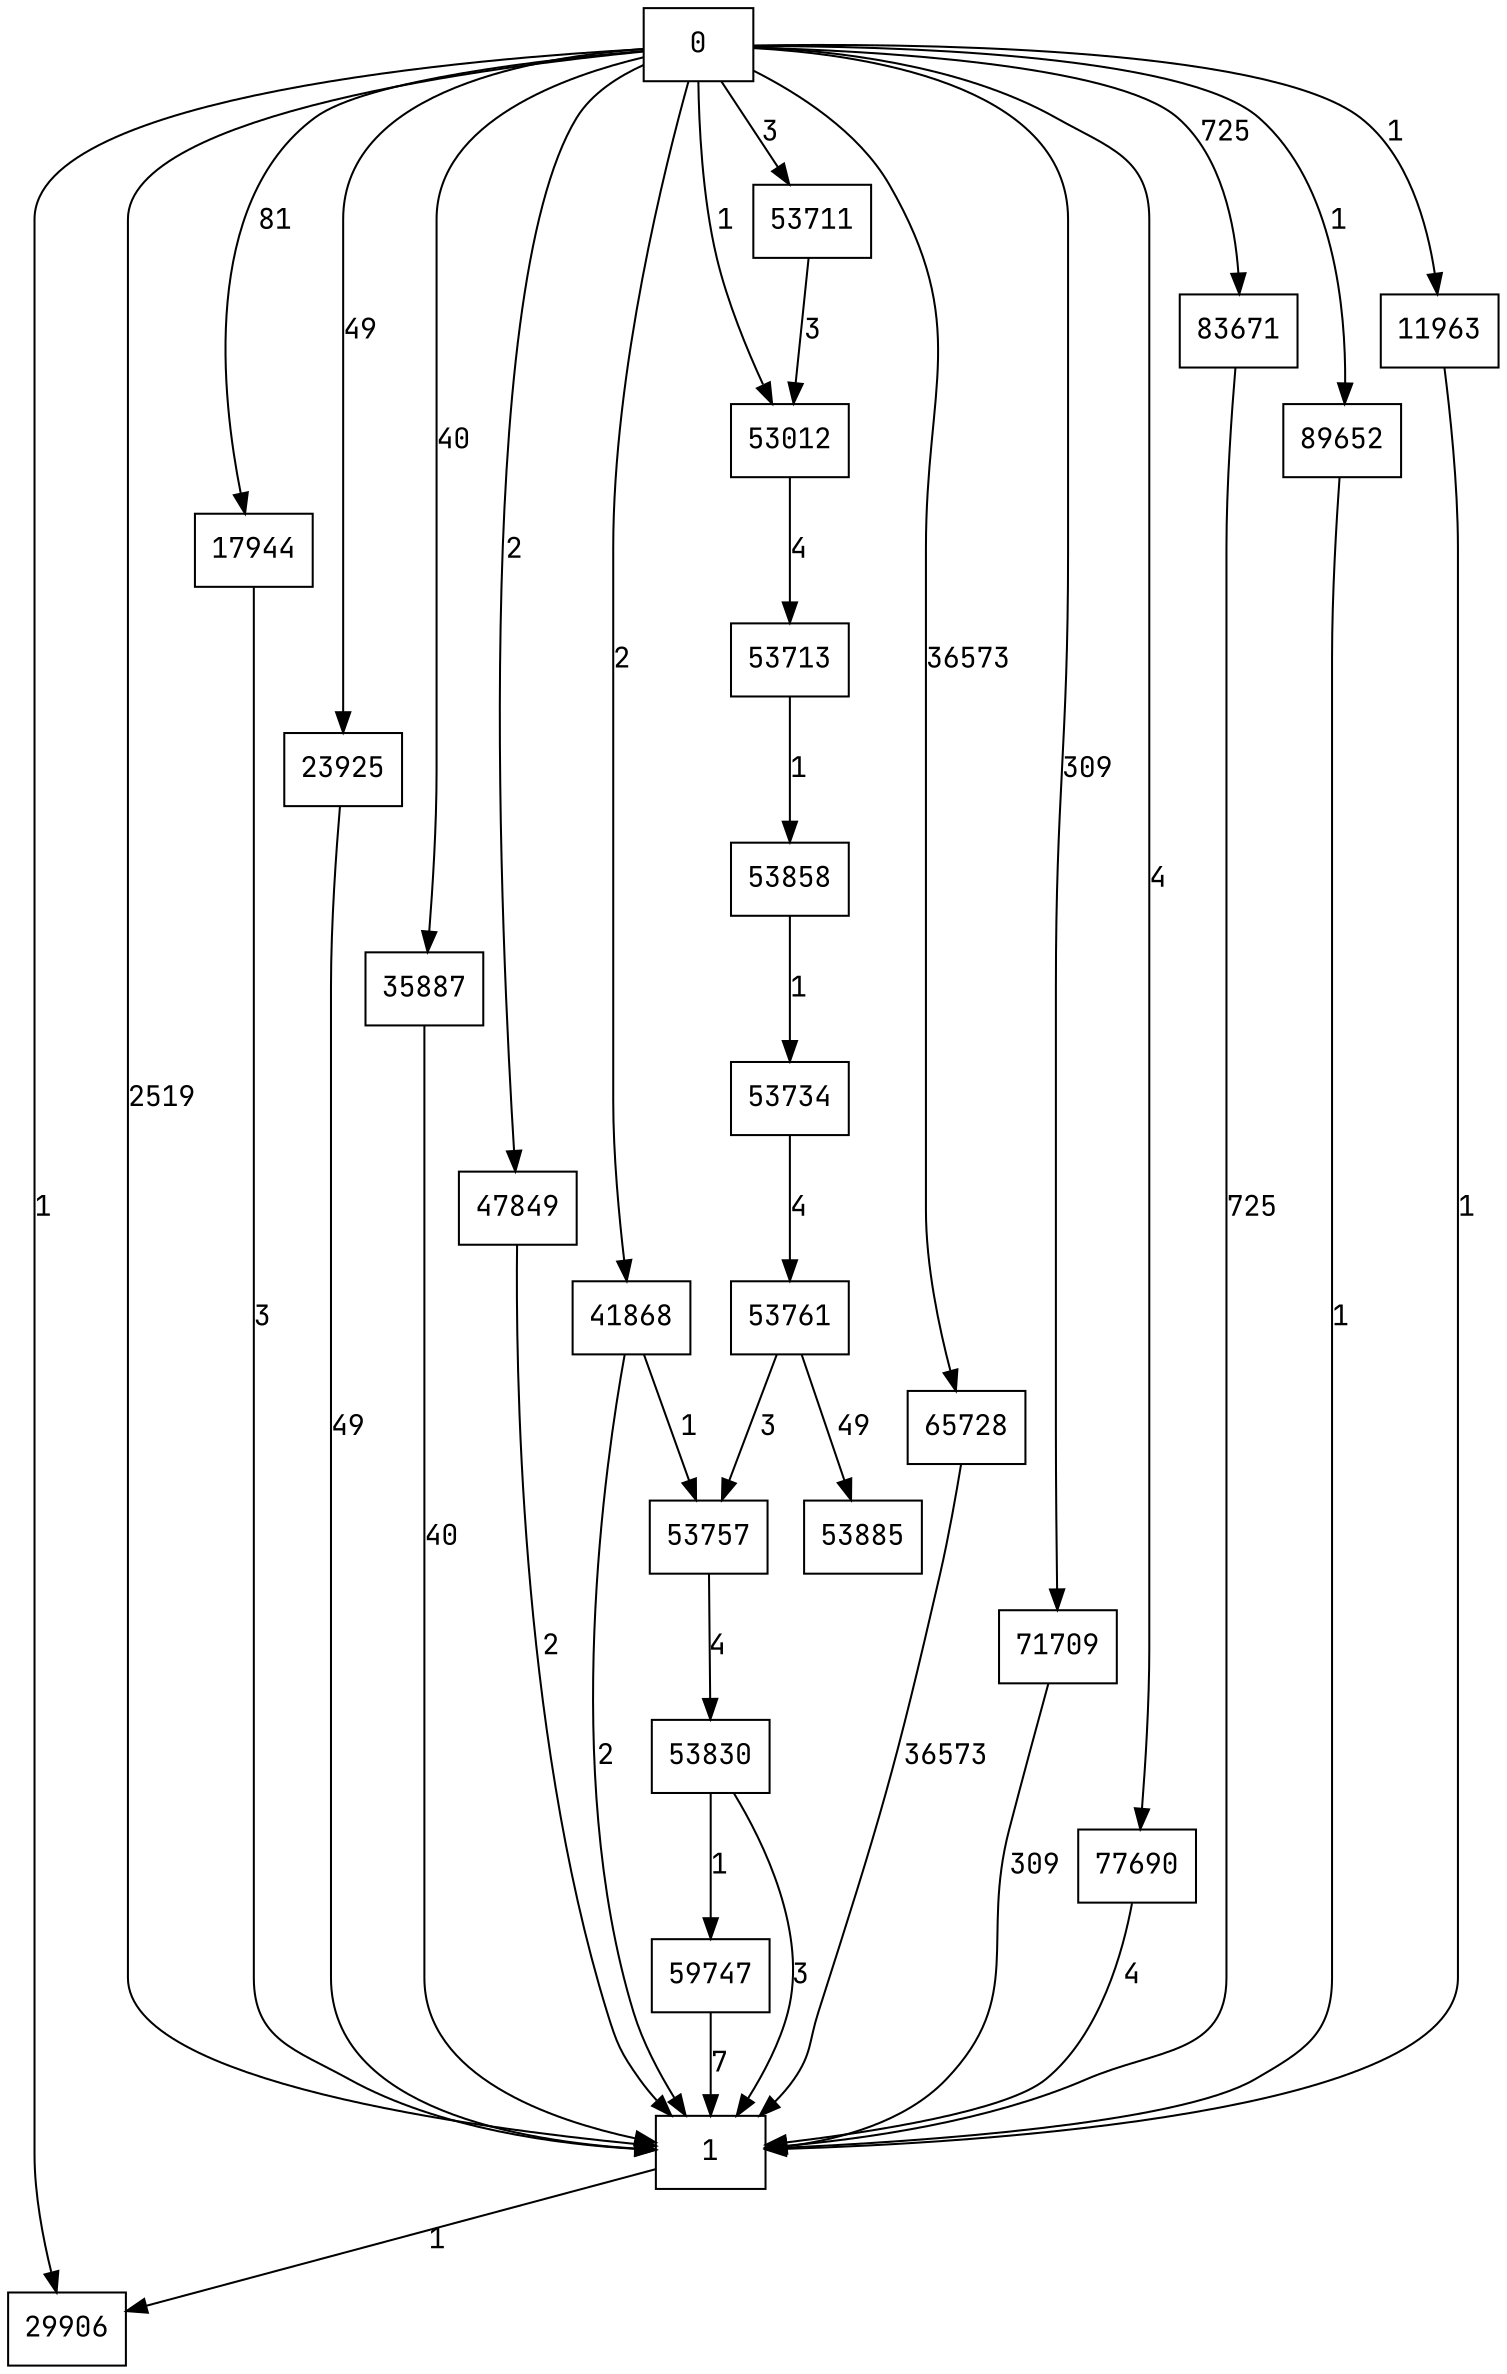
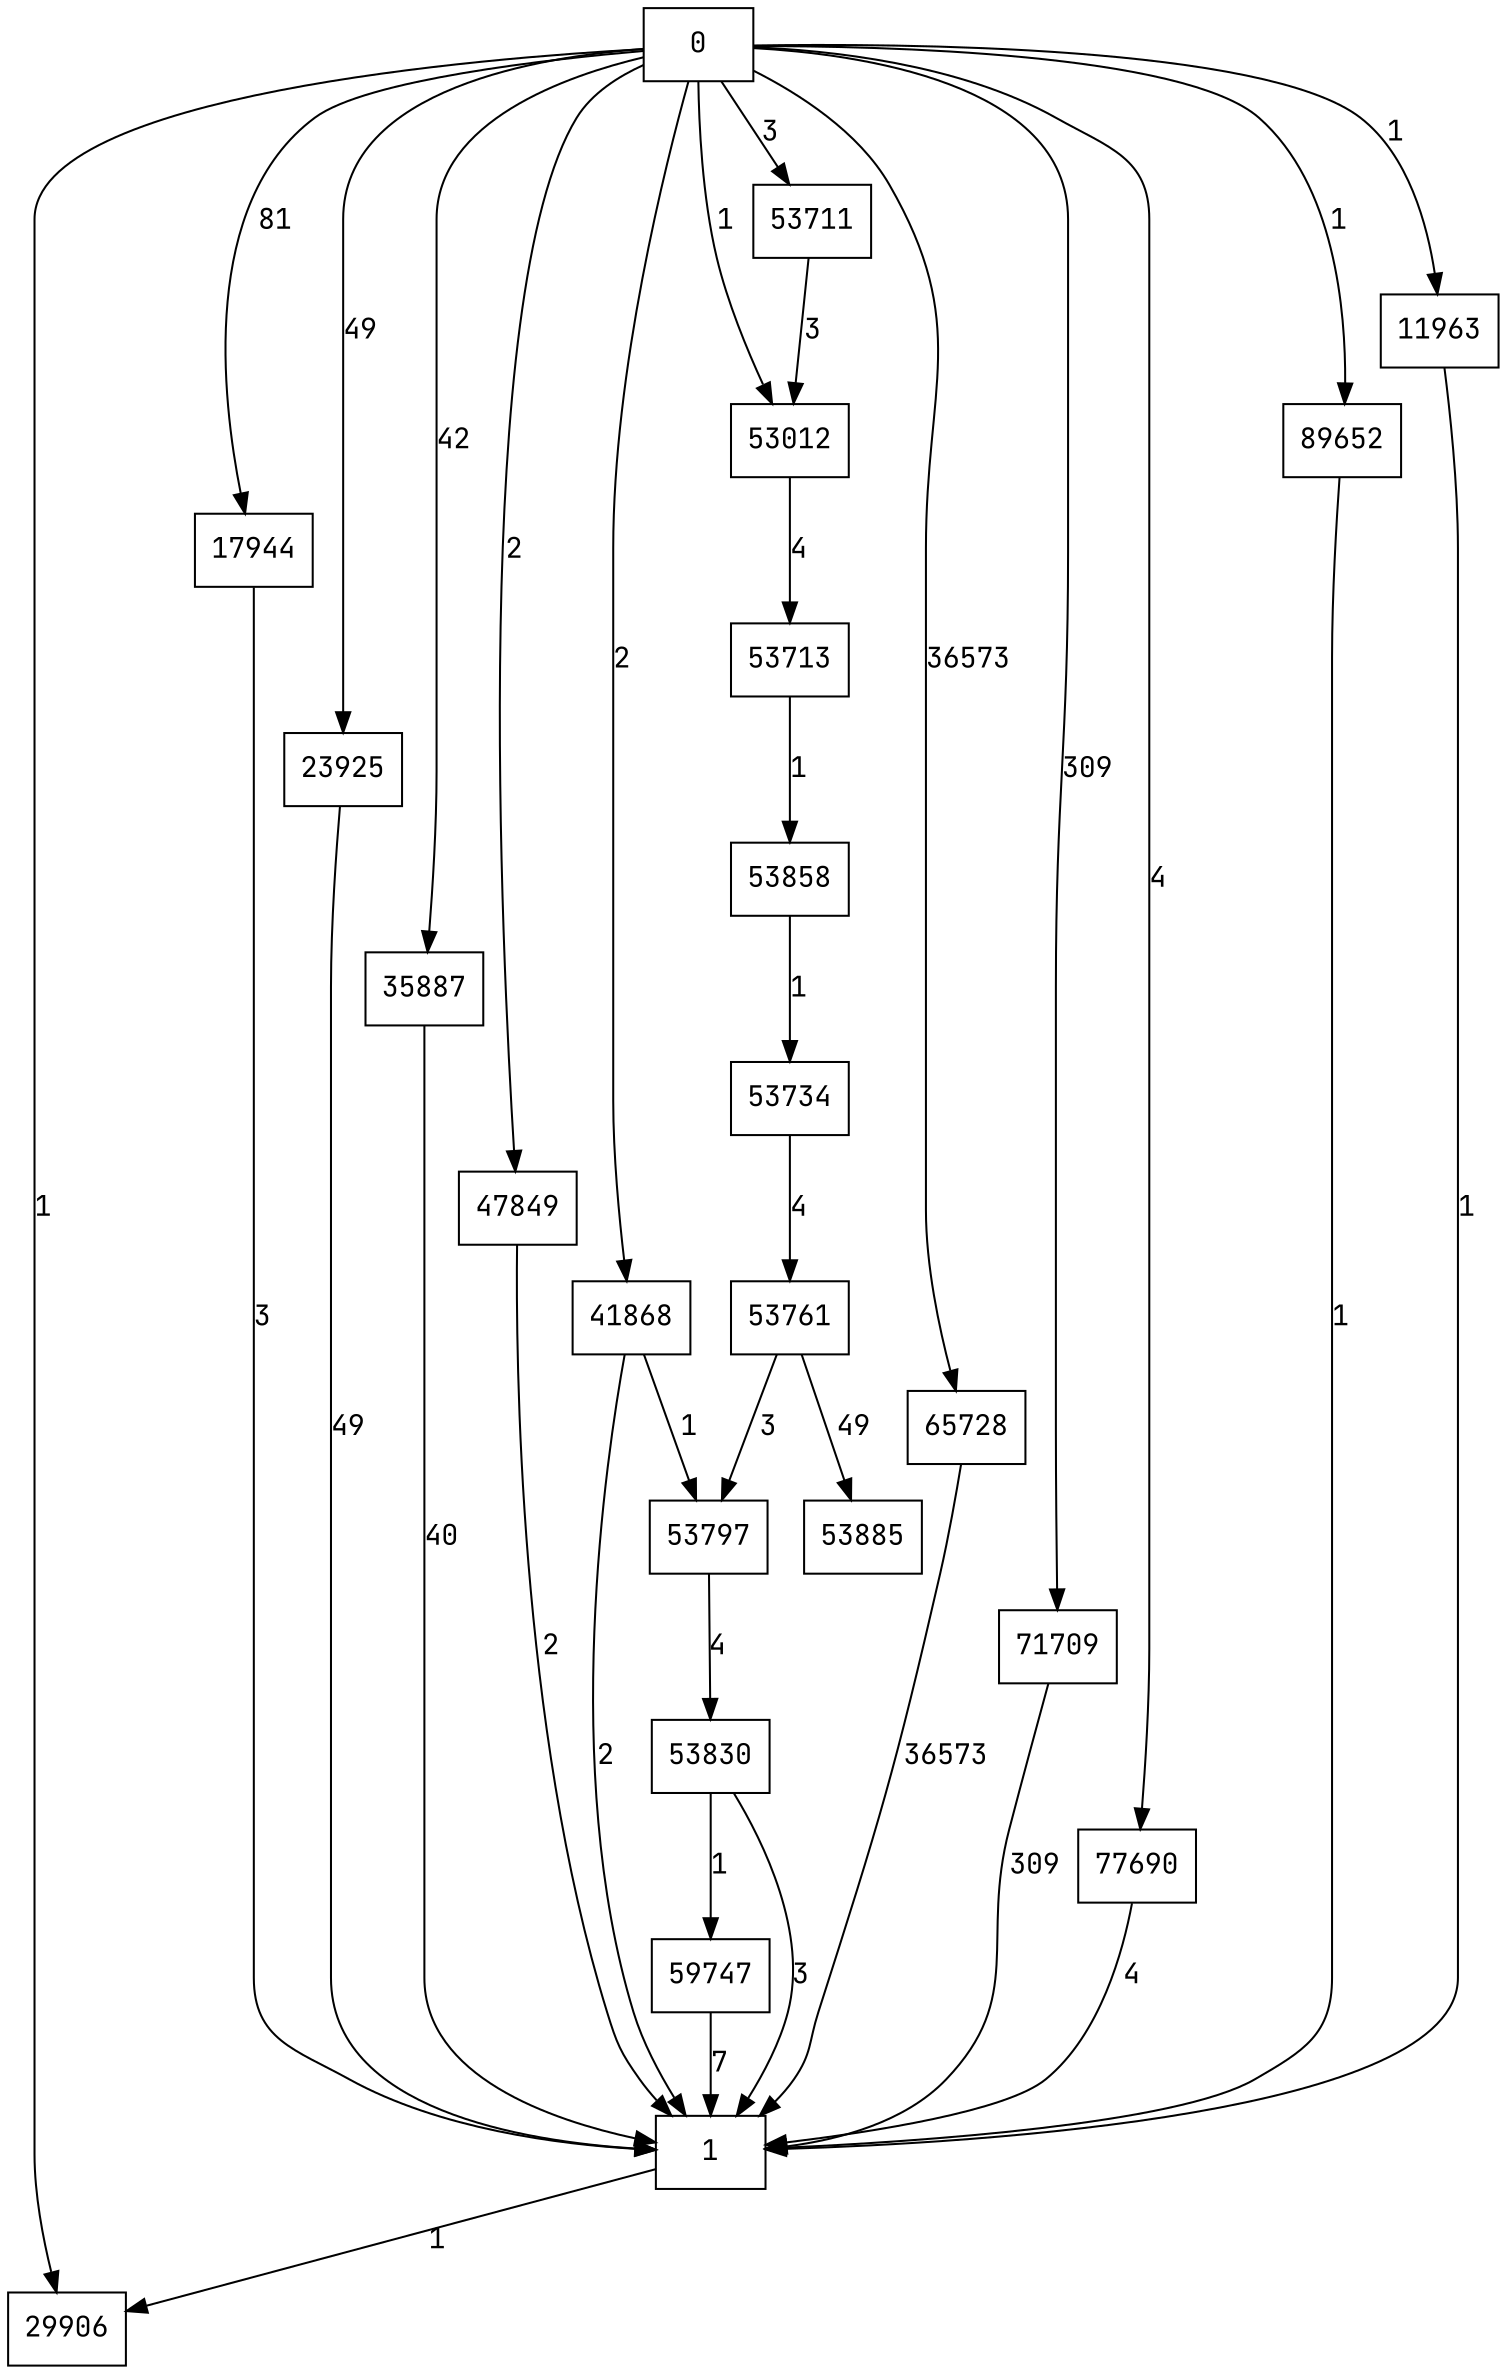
node "83671": removed
edge "0" -> "35887": label "40" -> "42"
edge "0" -> "1": removed, label "2519"
node "53757": label "53757" -> "53797"
